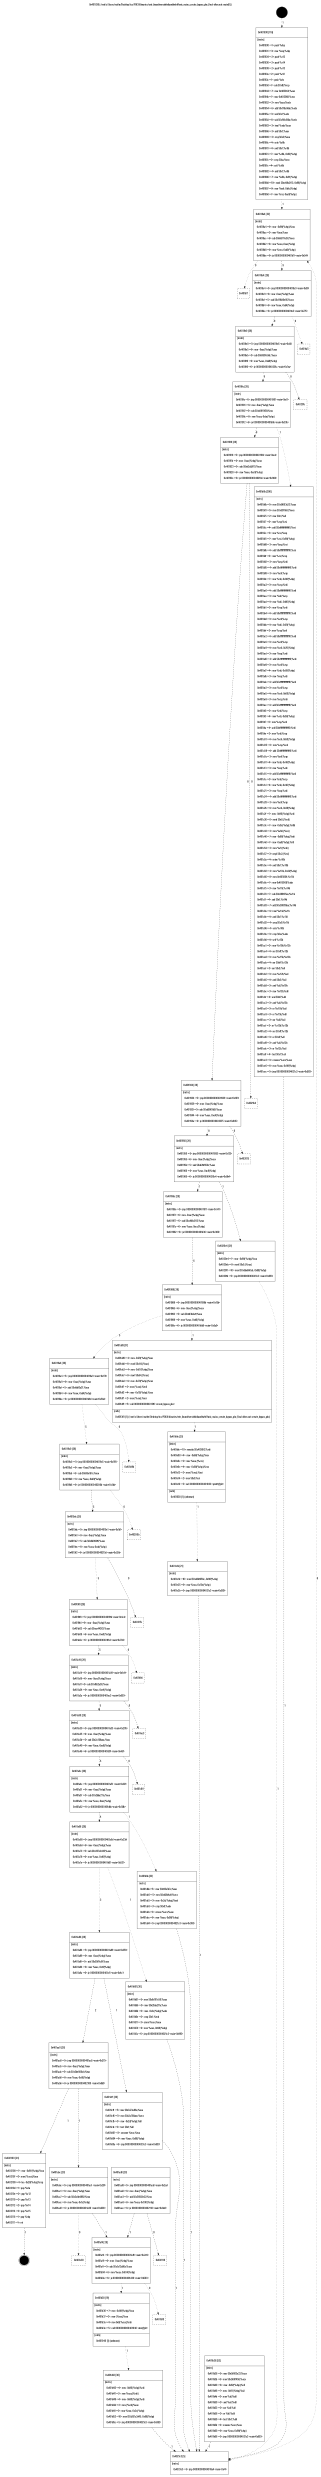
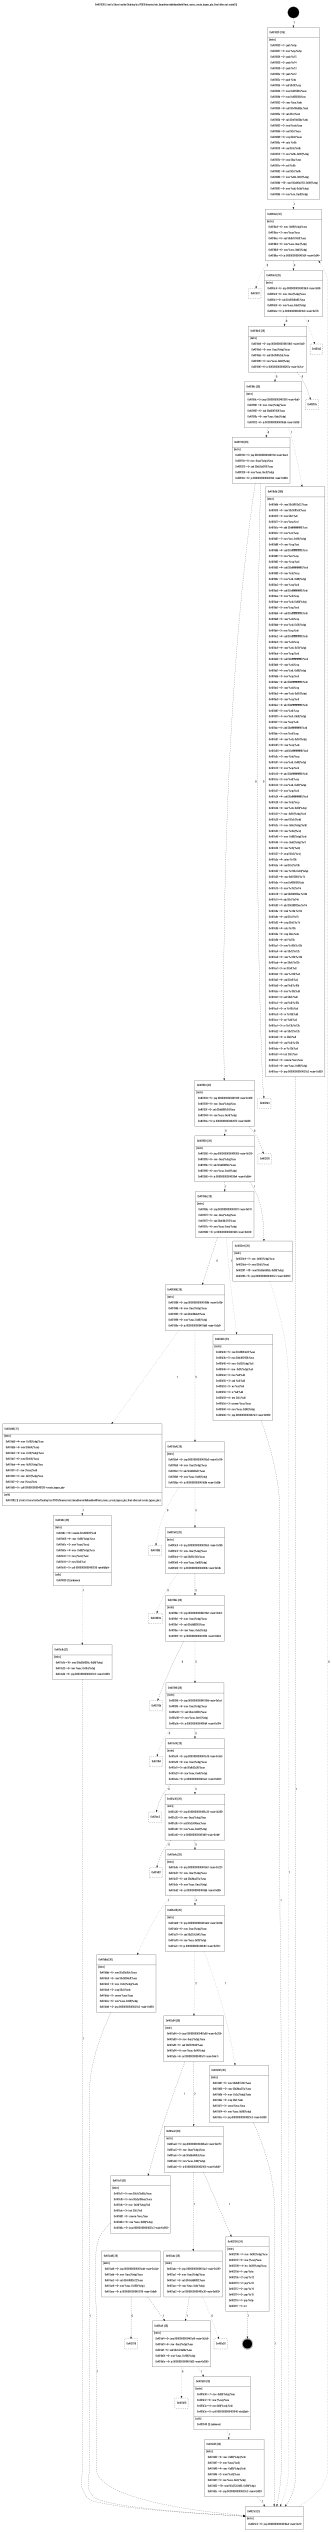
edge "0x40196c [28]" -> "0x401b36 [53]": added, label "1"
